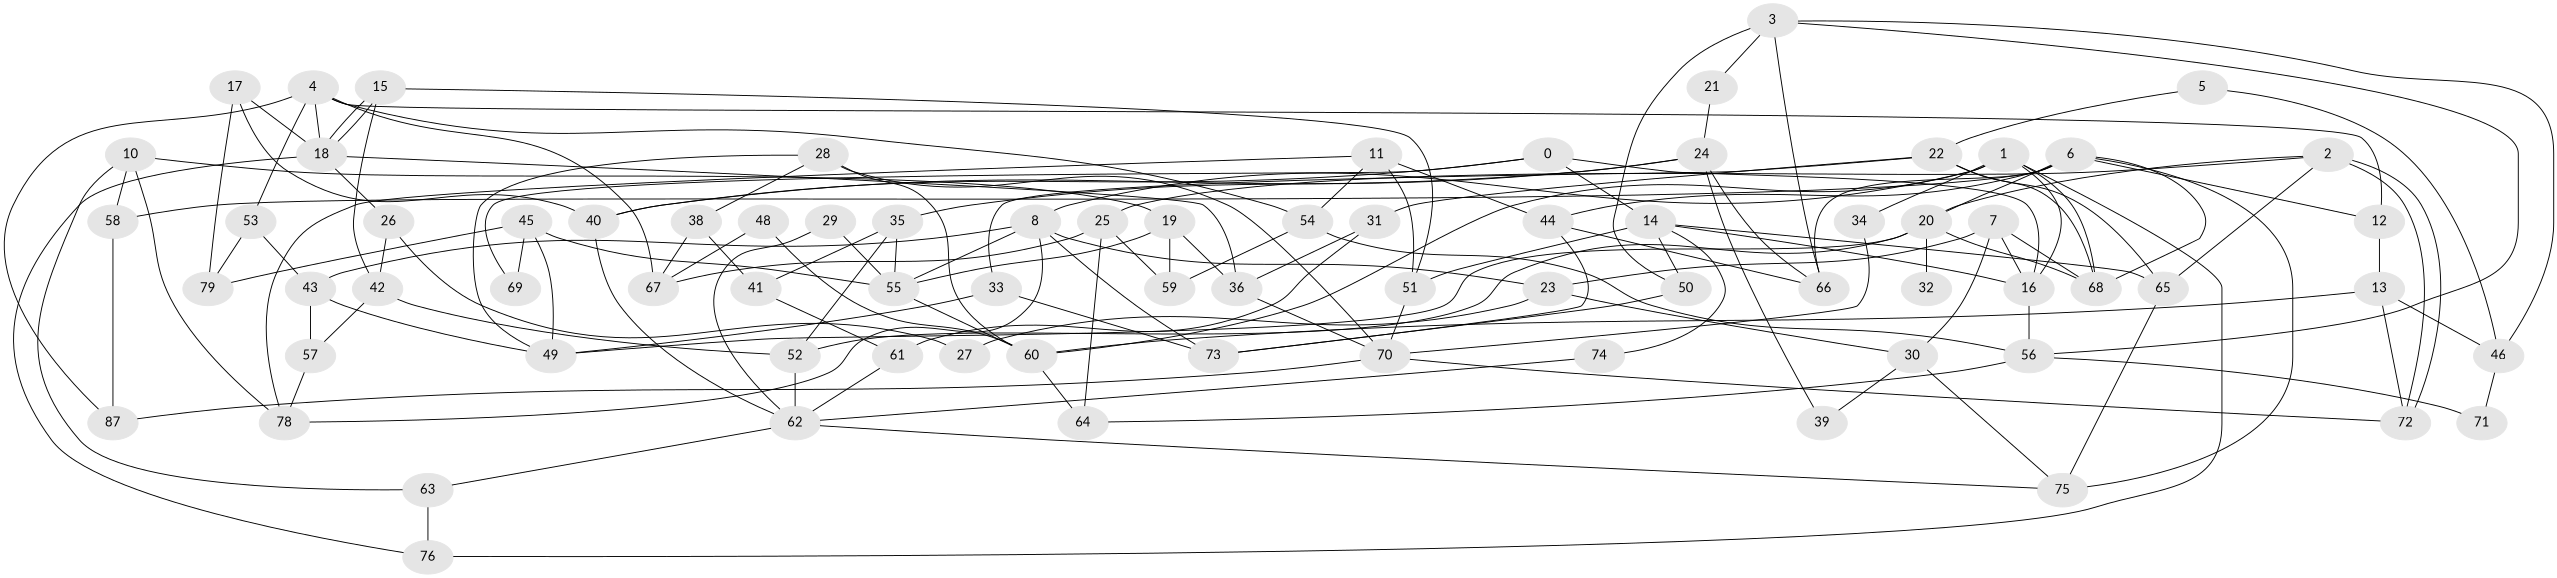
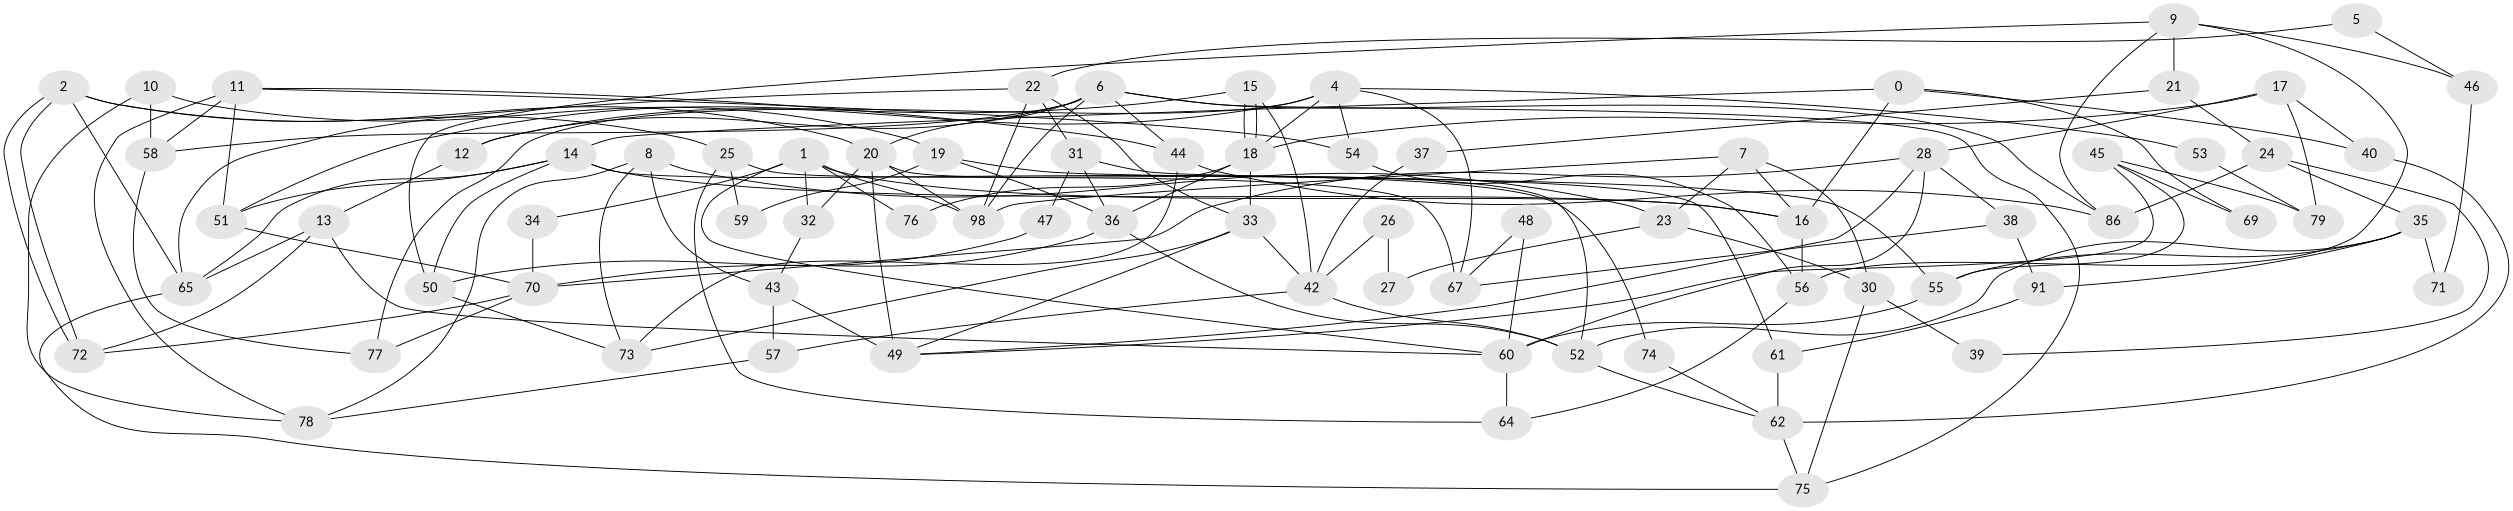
node "3": label "3" -> "9"
edge "11" -- "58": added
edge "17" -- "28": added
node "37": added
edge "24" -- "40": removed
edge "18" -- "26": now "18" -- "33"
edge "1" -- "8": now "1" -- "32"
node "29": removed
node "47": added
edge "8" -- "55": removed
edge "53" -- "43": now "32" -- "43"
edge "54" -- "59": removed
edge "33" -- "42": added
node "41": label "41" -> "91"
node "66": label "66" -> "86"
node "68": label "68" -> "98"
edge "36" -- "52": added
edge "13" -- "46": now "13" -- "65"
edge "56" -- "71": now "35" -- "71"
node "87": label "87" -> "77"
node "63": removed
